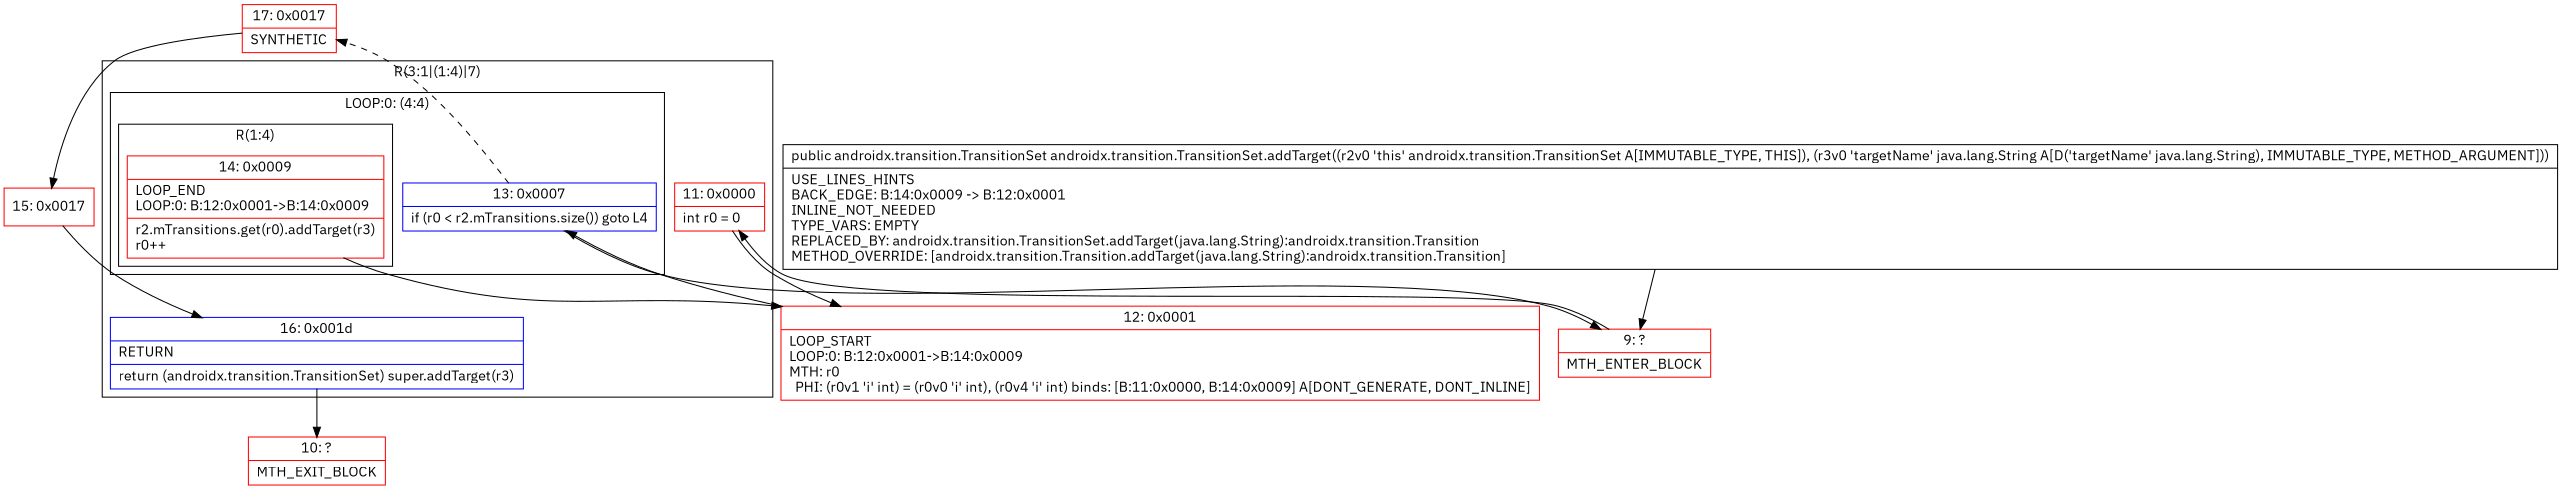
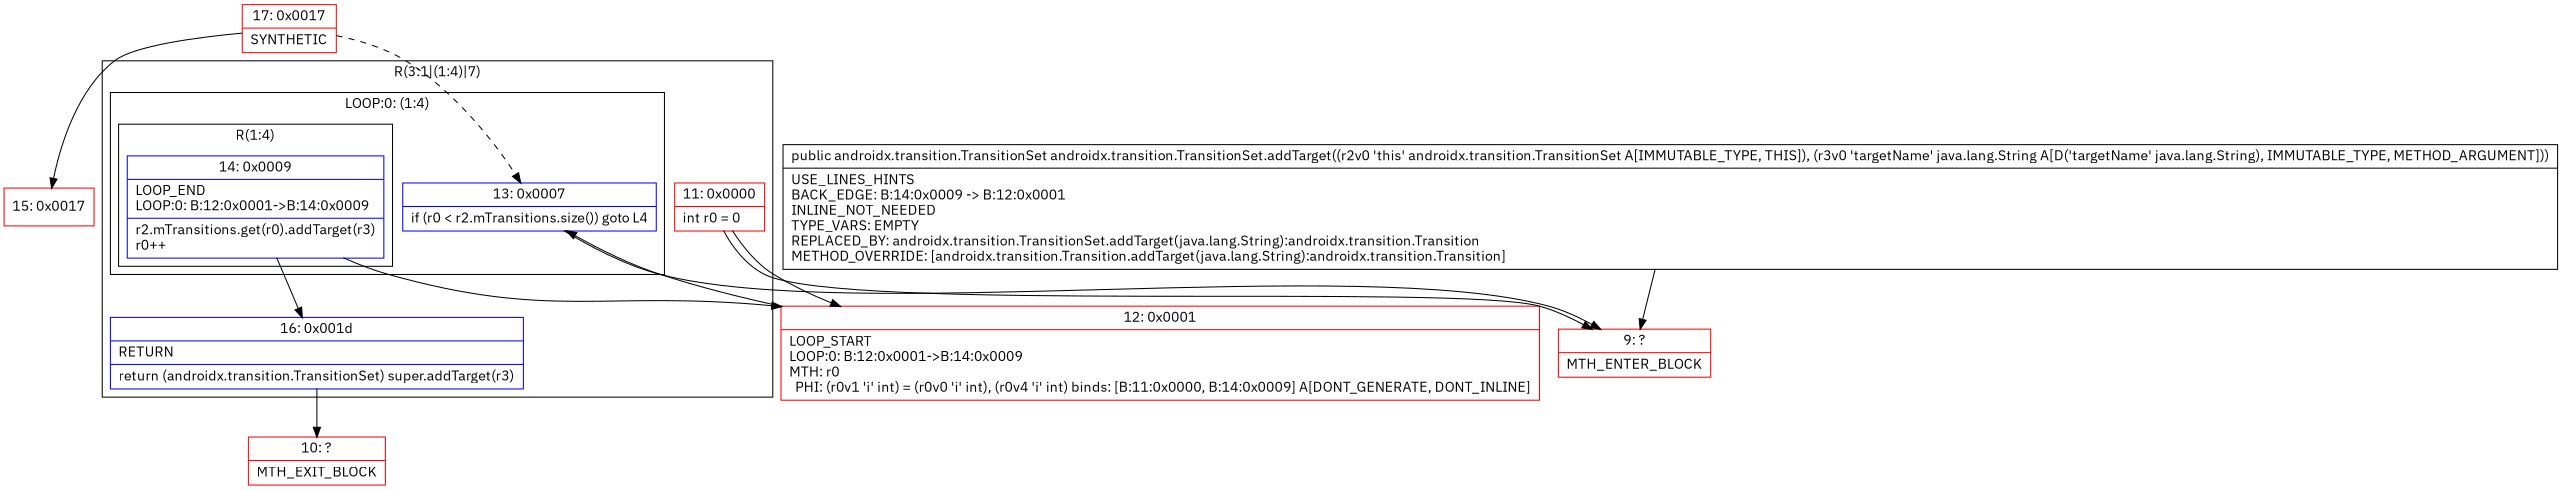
edge "13: 0x0007" -> "17: 0x0017": reversed
cluster "LOOP:0: (4:4)": label "LOOP:0: (4:4)" -> "LOOP:0: (1:4)"
node "14: 0x0009": color red -> blue
edge "15: 0x0017" -> "16: 0x001d": now "14: 0x0009" -> "16: 0x001d"
edge "9: ?" -> "11: 0x0000": reversed
